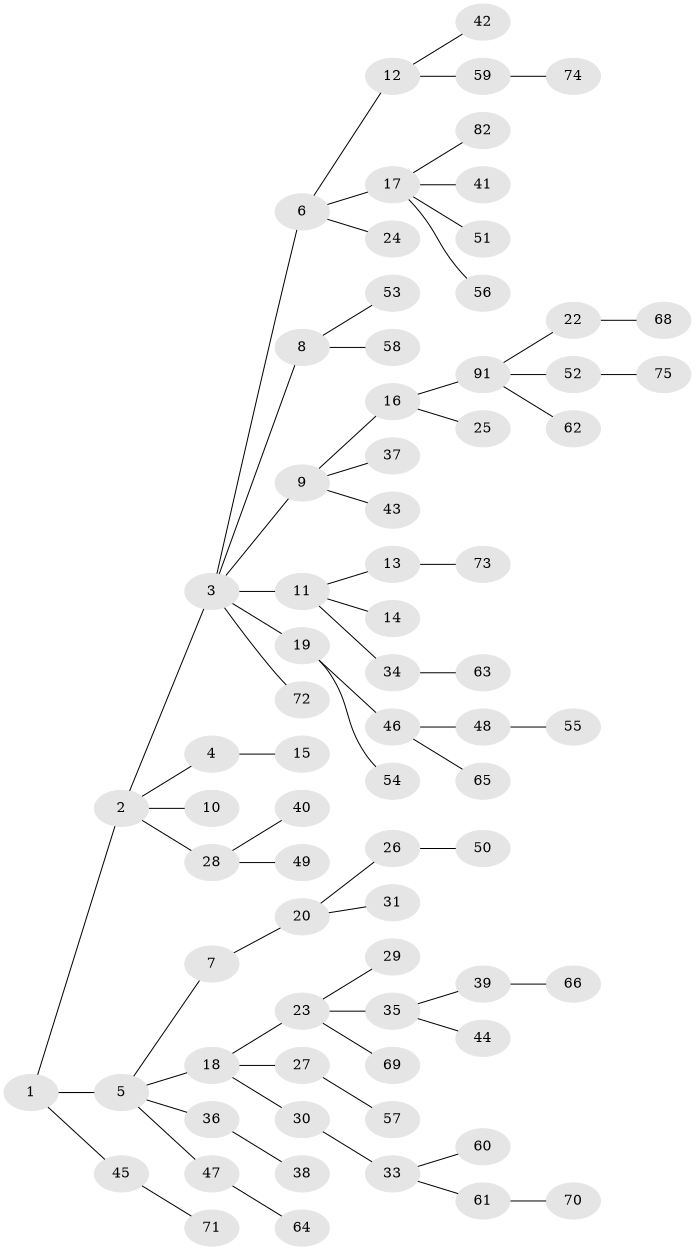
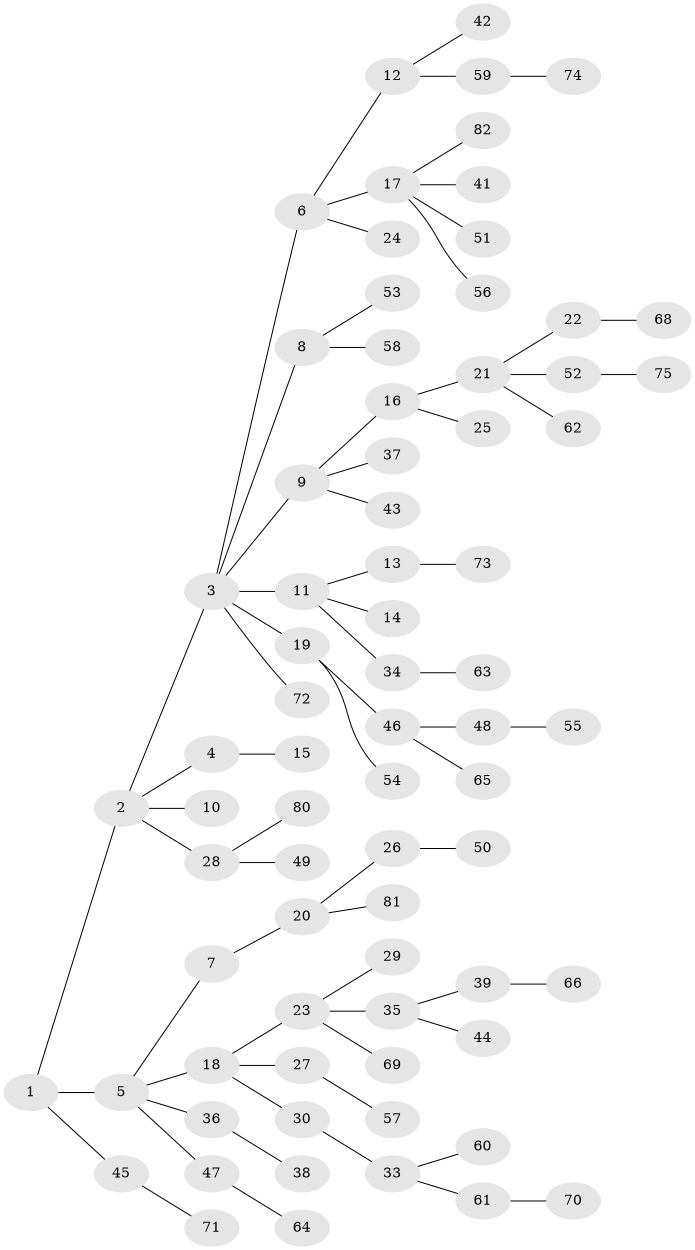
node "91": label "91" -> "21"
node "40": label "40" -> "80"
node "31": label "31" -> "81"
